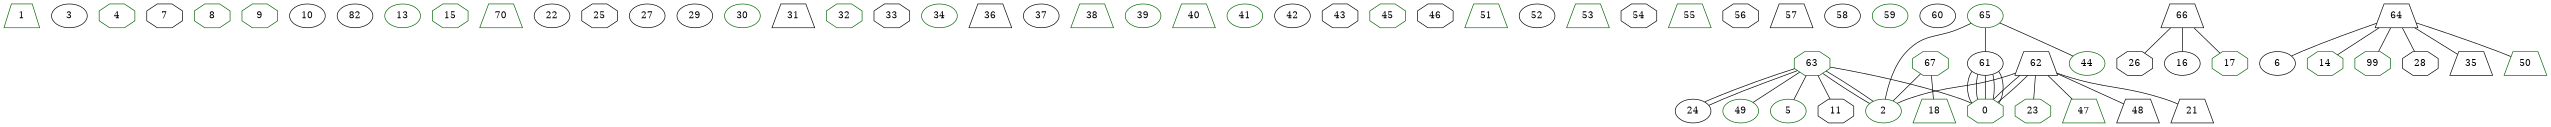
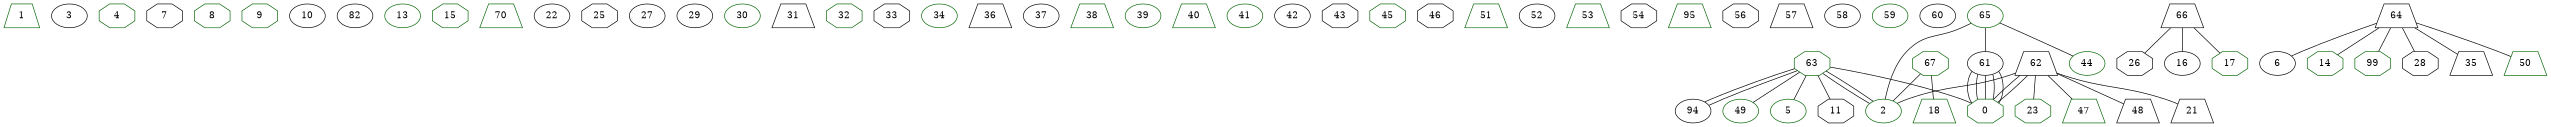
node "55": label "55" -> "95"
node "24": label "24" -> "94"
